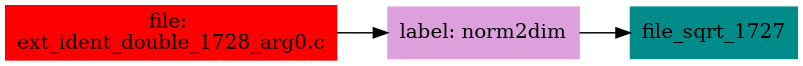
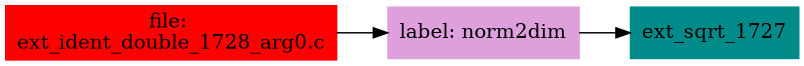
node "file_sqrt_1727": label "file_sqrt_1727" -> "ext_sqrt_1727"
